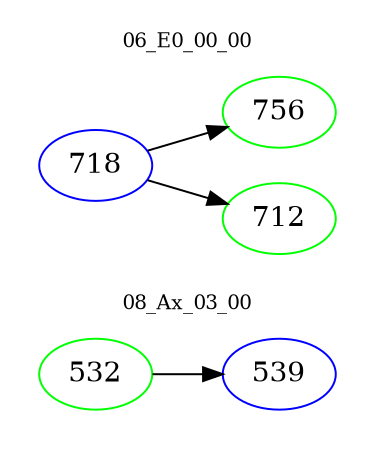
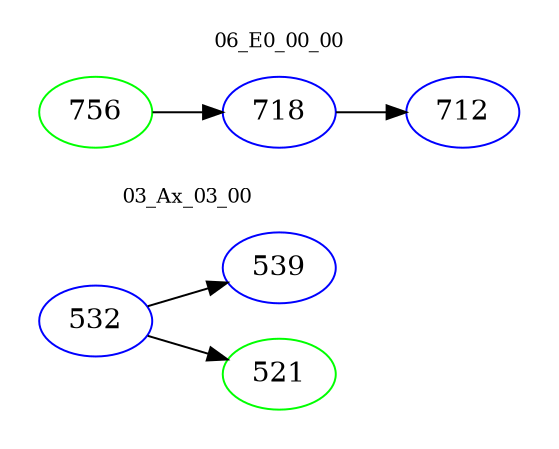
edge "718" -> "756": reversed
node "712": color green -> blue
cluster "08_Ax_03_00": label "08_Ax_03_00" -> "03_Ax_03_00"
node "532": color green -> blue
node "521": added
